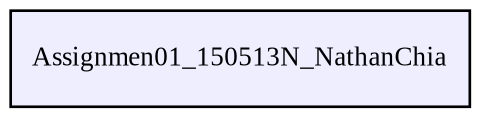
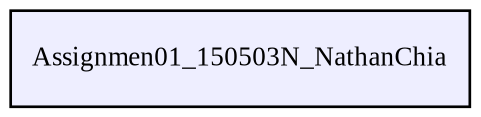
node "Assignmen01_150513N_NathanChia": label "Assignmen01_150513N_NathanChia" -> "Assignmen01_150503N_NathanChia"
